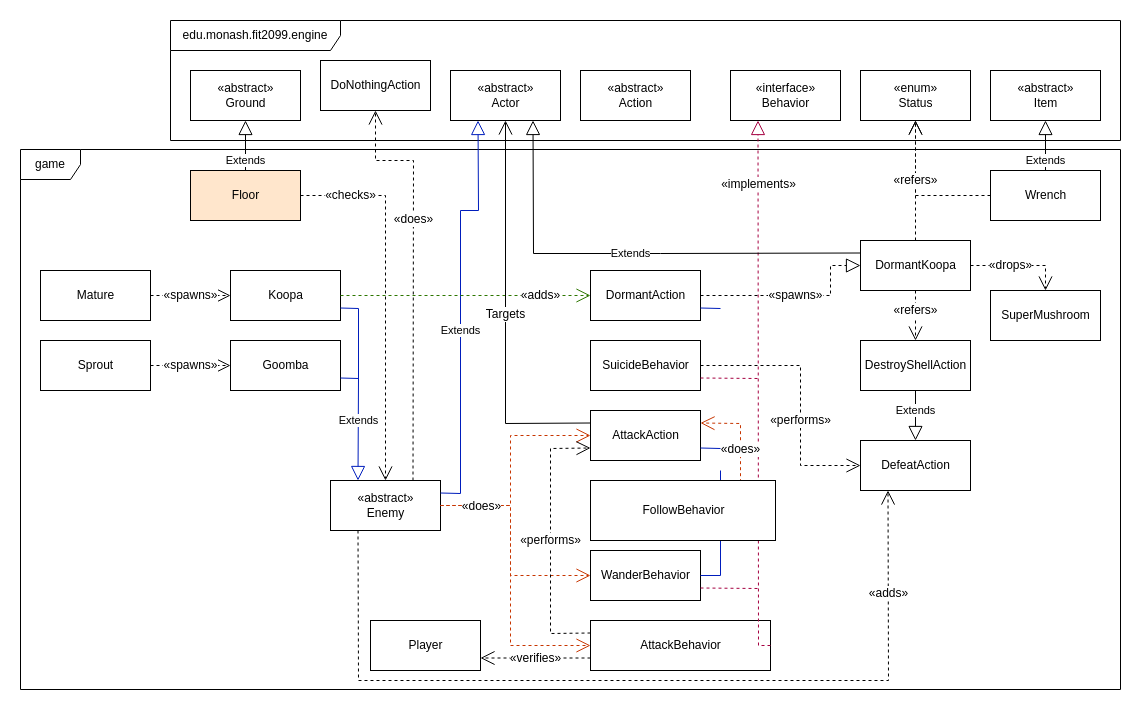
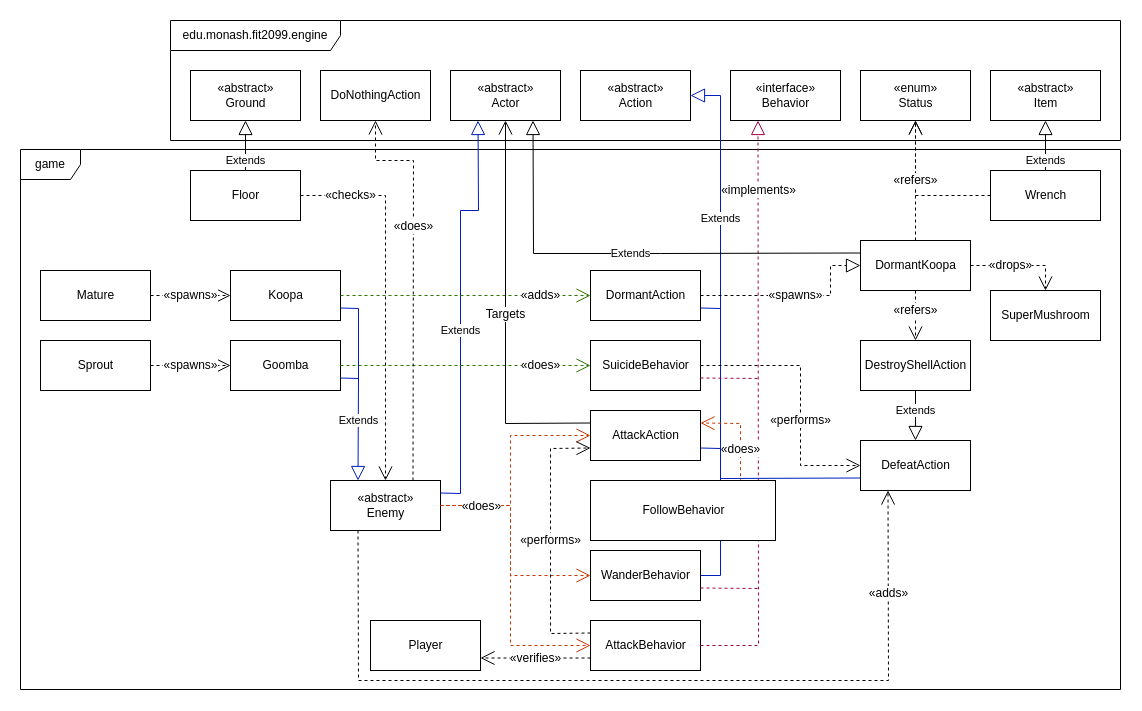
node "DoNothingAction": moved (376, 86) -> (376, 96)
node "Floor": fillcolor #ffe6cc -> #ffffff
edge "DefeatAction" -> "«abstract» Action": added, label "Extends"
edge "Goomba" -> "SuicideBehavior": added, label "«does»"
node "AttackBehavior": size 180x50 -> 110x50
